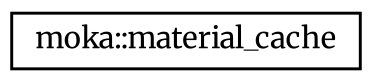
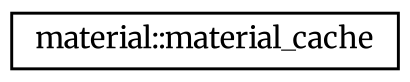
node "moka::material_cache": label "moka::material_cache" -> "material::material_cache"
